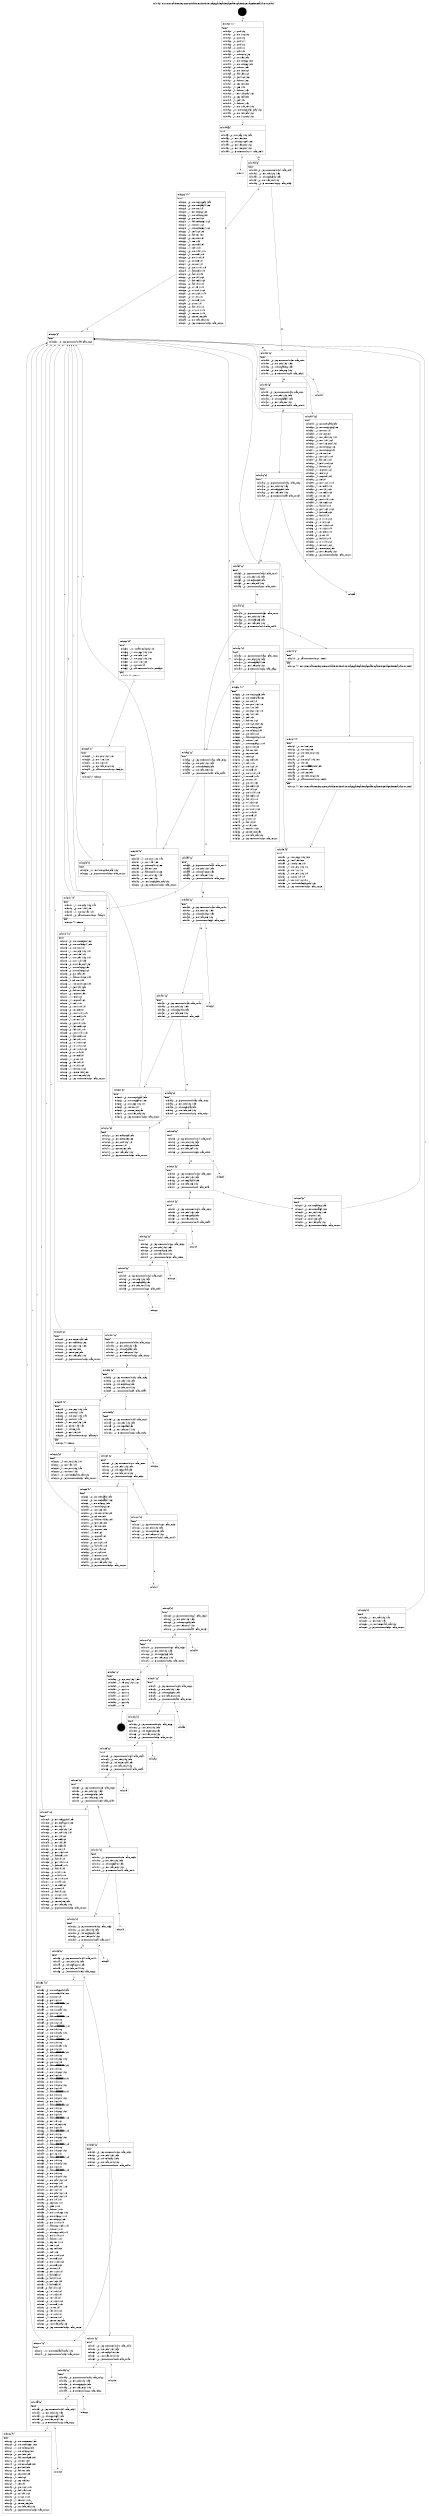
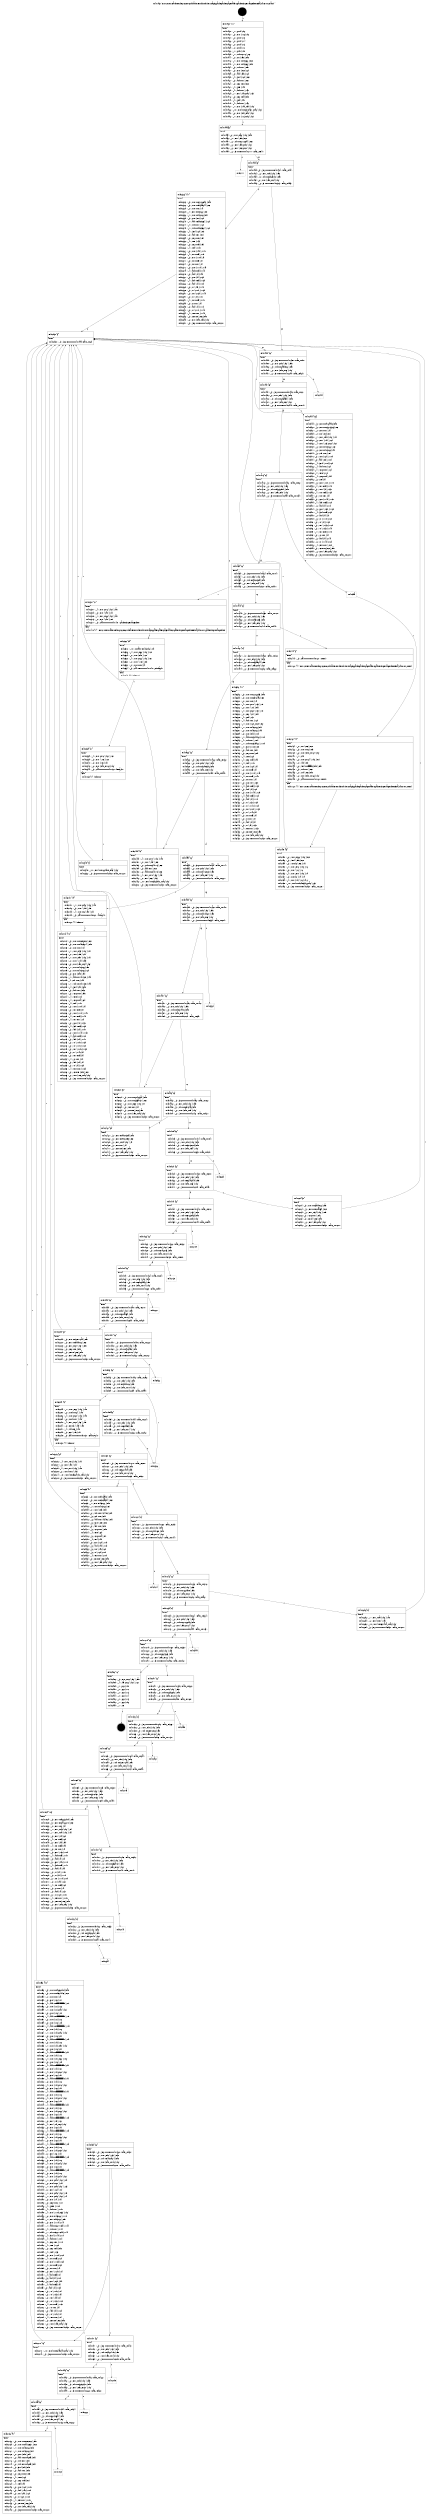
edge "0x4019db [28]" -> "0x40294d [155]": now "0x4019f7 [28]" -> "0x40294d [155]"
node "0x402507 [21]": added
edge "0x4021b1 [19]" -> "0x402b50 [5]": now "0x4021c4 [172]" -> "0x402b50 [5]"
edge "0x401a4b [28]" -> "0x401a83 [28]": now "0x401a4b [28]" -> "0x401a67 [28]"
edge "0x40247f [5]" -> "0x402484 [44]": now "0x4029fa" -> "0x402484 [44]"
edge "0x401a9f [28]" -> "0x401abb [28]": reversed
node "0x401b9b [28]": added
node "0x402b38": added
edge "0x401bd3 [28]" -> "0x401bef [28]": now "0x401bd3 [28]" -> "0x4025c8"
node "0x401c43 [28]": added
edge "0x402abe" -> "0x401c97 [28]": reversed
edge "0x401d07 [28]" -> "0x401d23 [28]": removed, label "3"
node "0x401d3f [28]": removed
